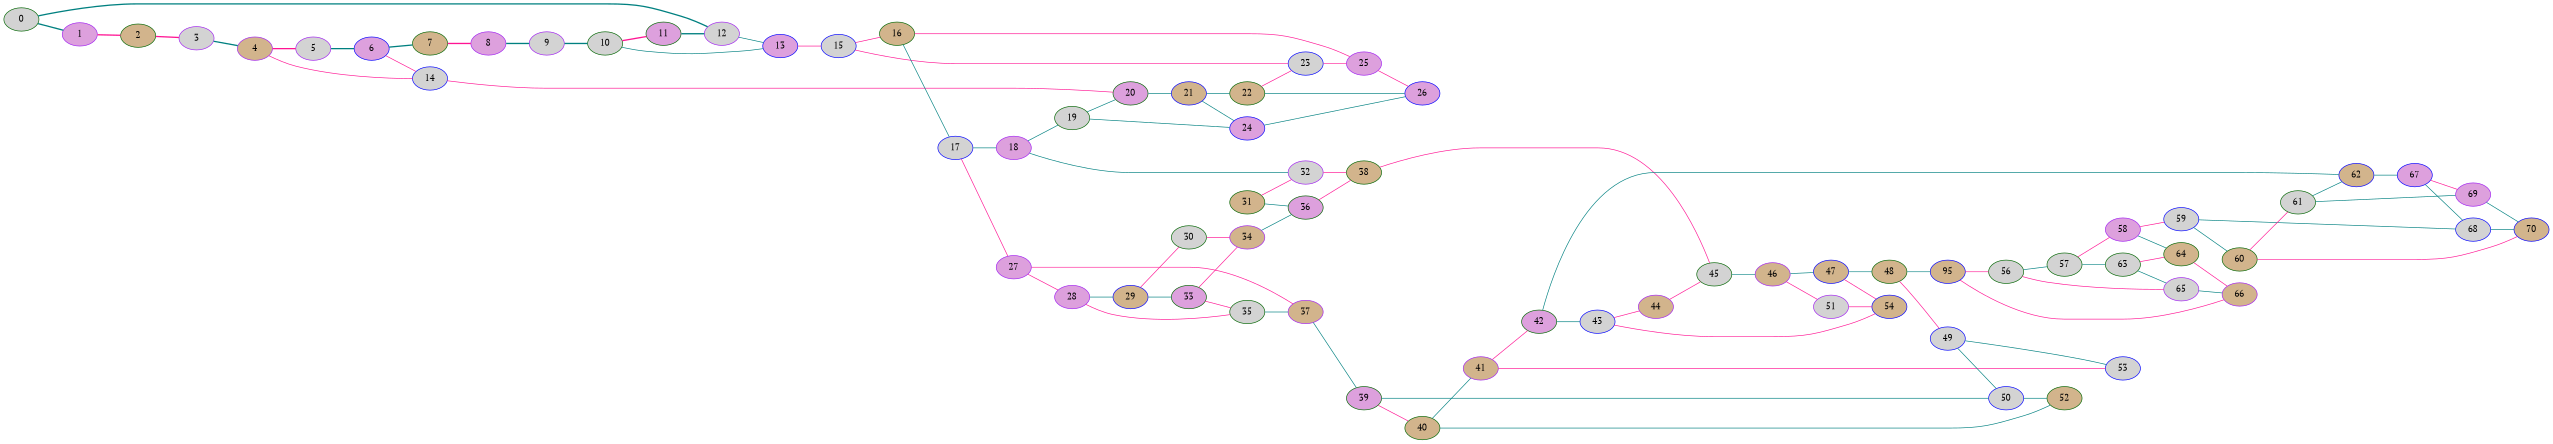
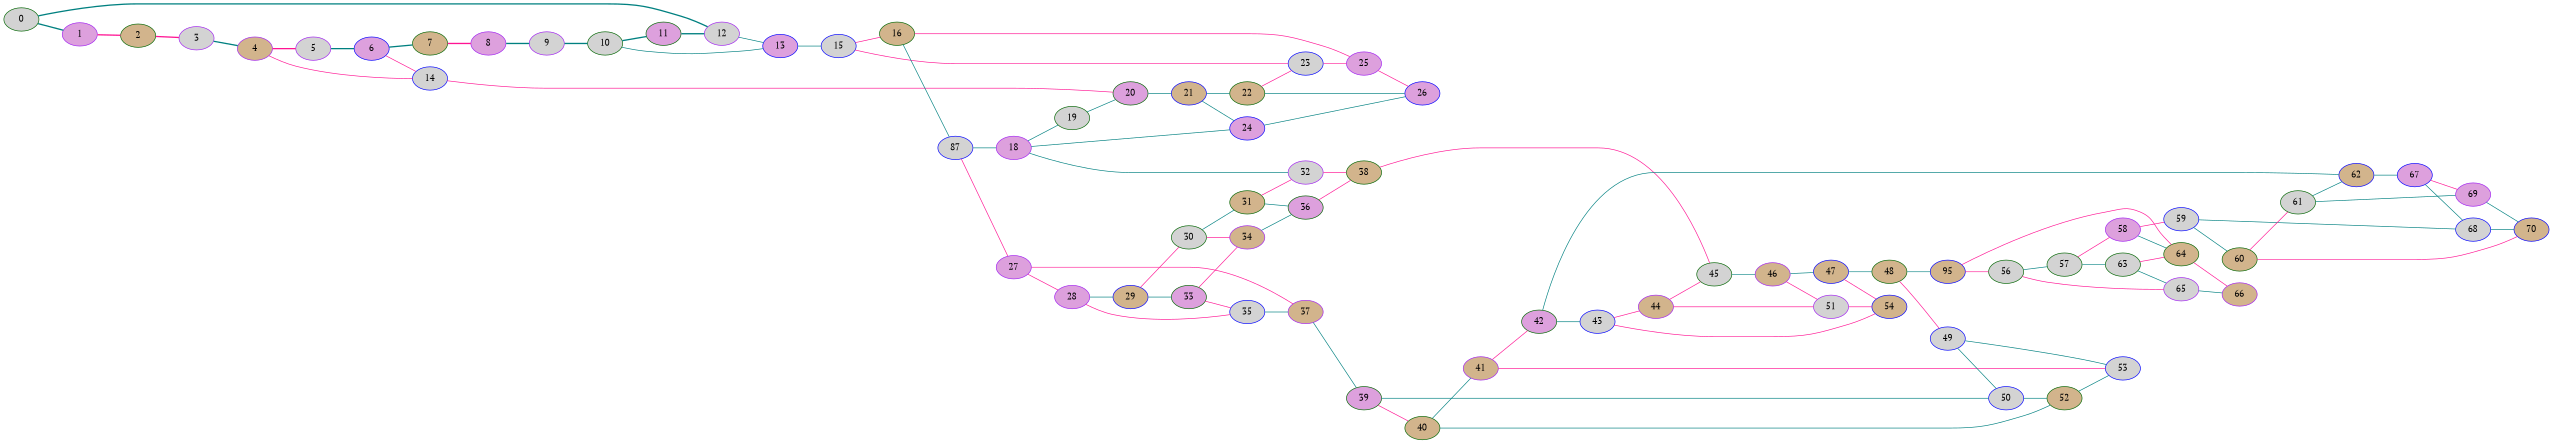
edge "11" -- "10": color deeppink -> teal
edge "13" -- "15": color deeppink -> teal
edge "19" -- "24": now "18" -- "24"
node "17": label "17" -> "87"
edge "31" -- "30": added
edge "44" -- "51": added
node "35": color darkgreen -> blue
edge "95" -- "66": now "95" -- "64"
edge "53" -- "52": added
